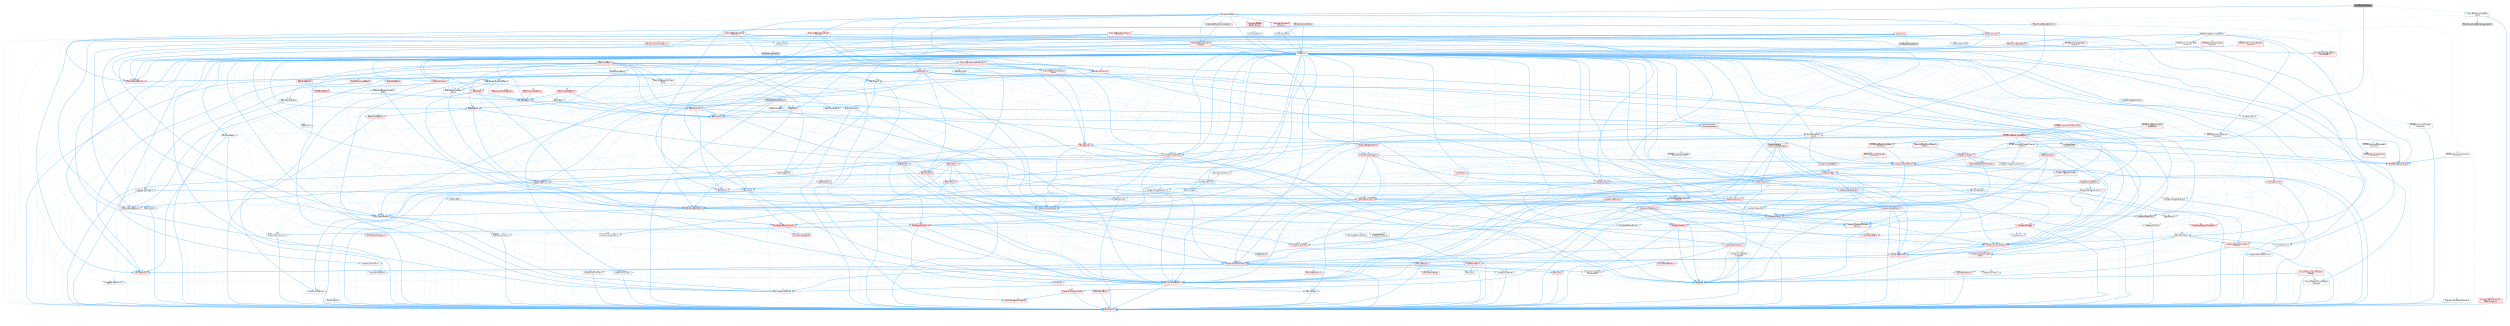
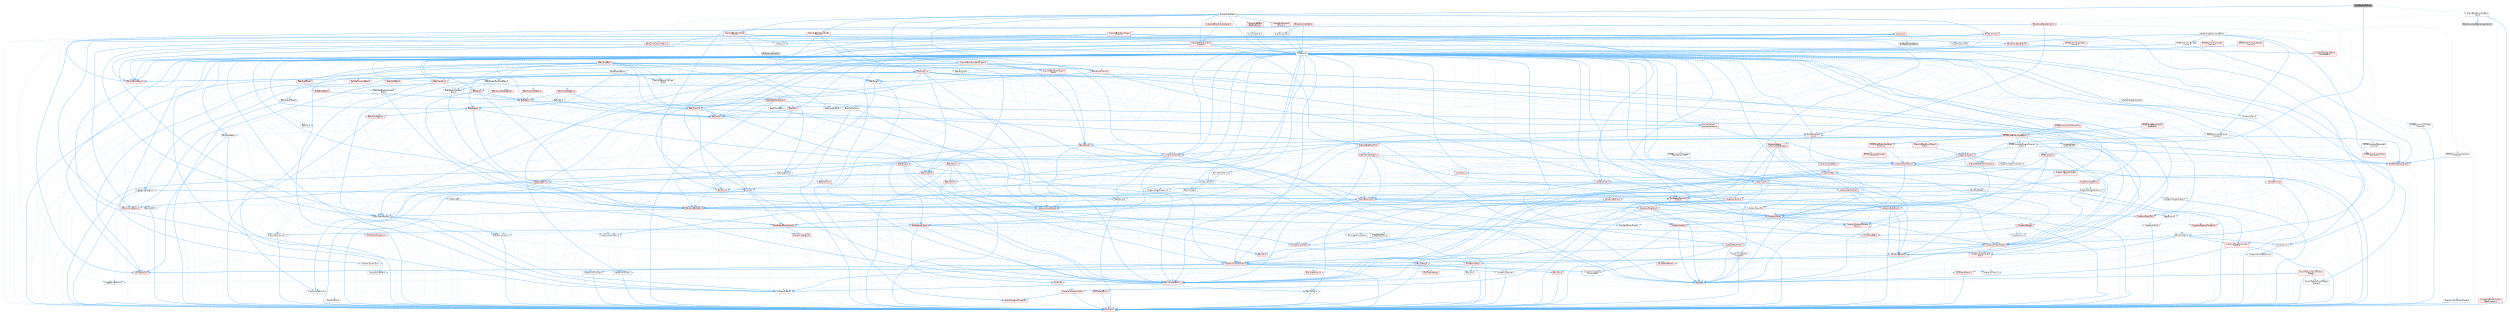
edge "Channels/MovieSceneInteger Channel.h" -> "UObject/Class.h": now "Channels/MovieSceneInteger Channel.h" -> "MovieSceneSignedObject.h"
edge "Misc/AssertionMacros.h" -> "CoreTypes.h": style bold -> dotted
